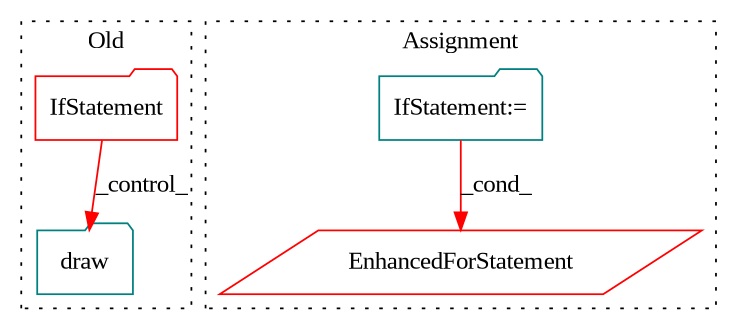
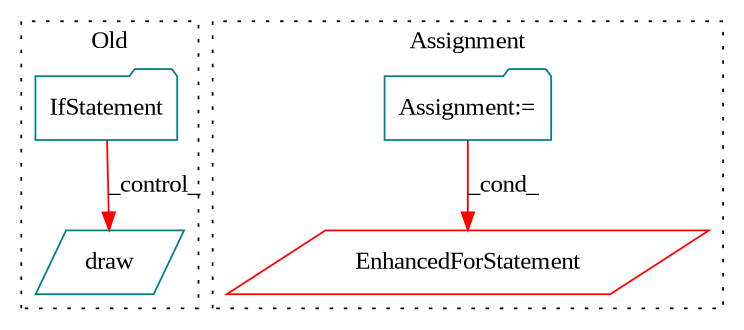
node "IfStatement": color red -> teal
node "IfStatement:=": label "IfStatement:=" -> "Assignment:="
node "draw": shape folder -> parallelogram
